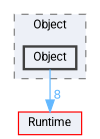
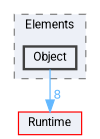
cluster "Object": label "Object" -> "Elements"
